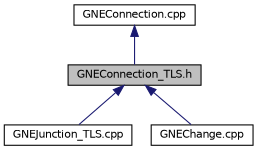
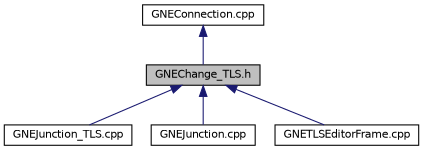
node "GNEConnection_TLS.h": label "GNEConnection_TLS.h" -> "GNEChange_TLS.h"
node "GNEChange.cpp": label "GNEChange.cpp" -> "GNETLSEditorFrame.cpp"
node "GNEJunction.cpp": added
